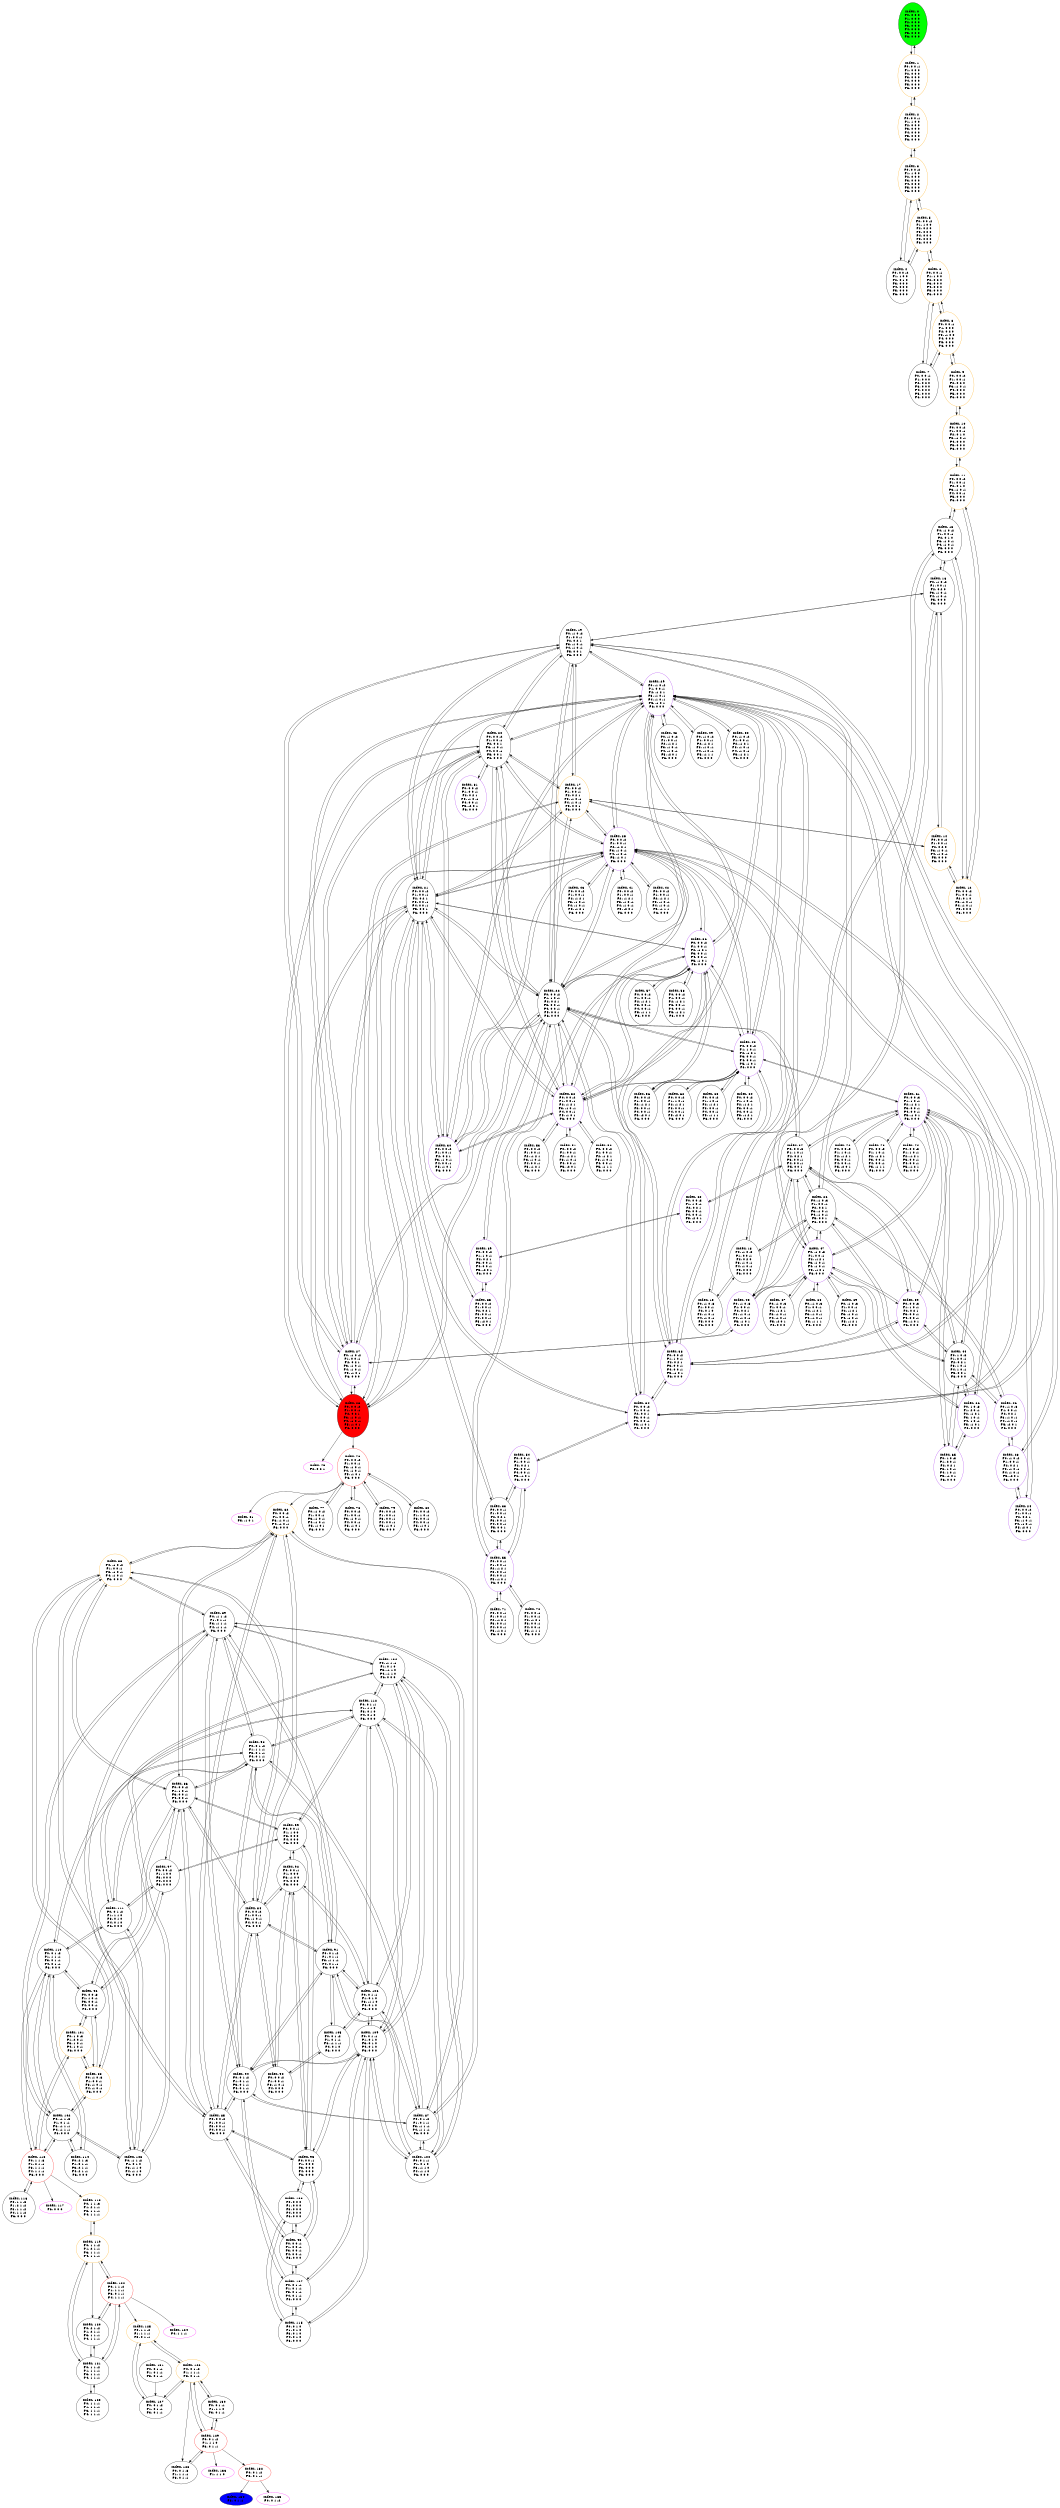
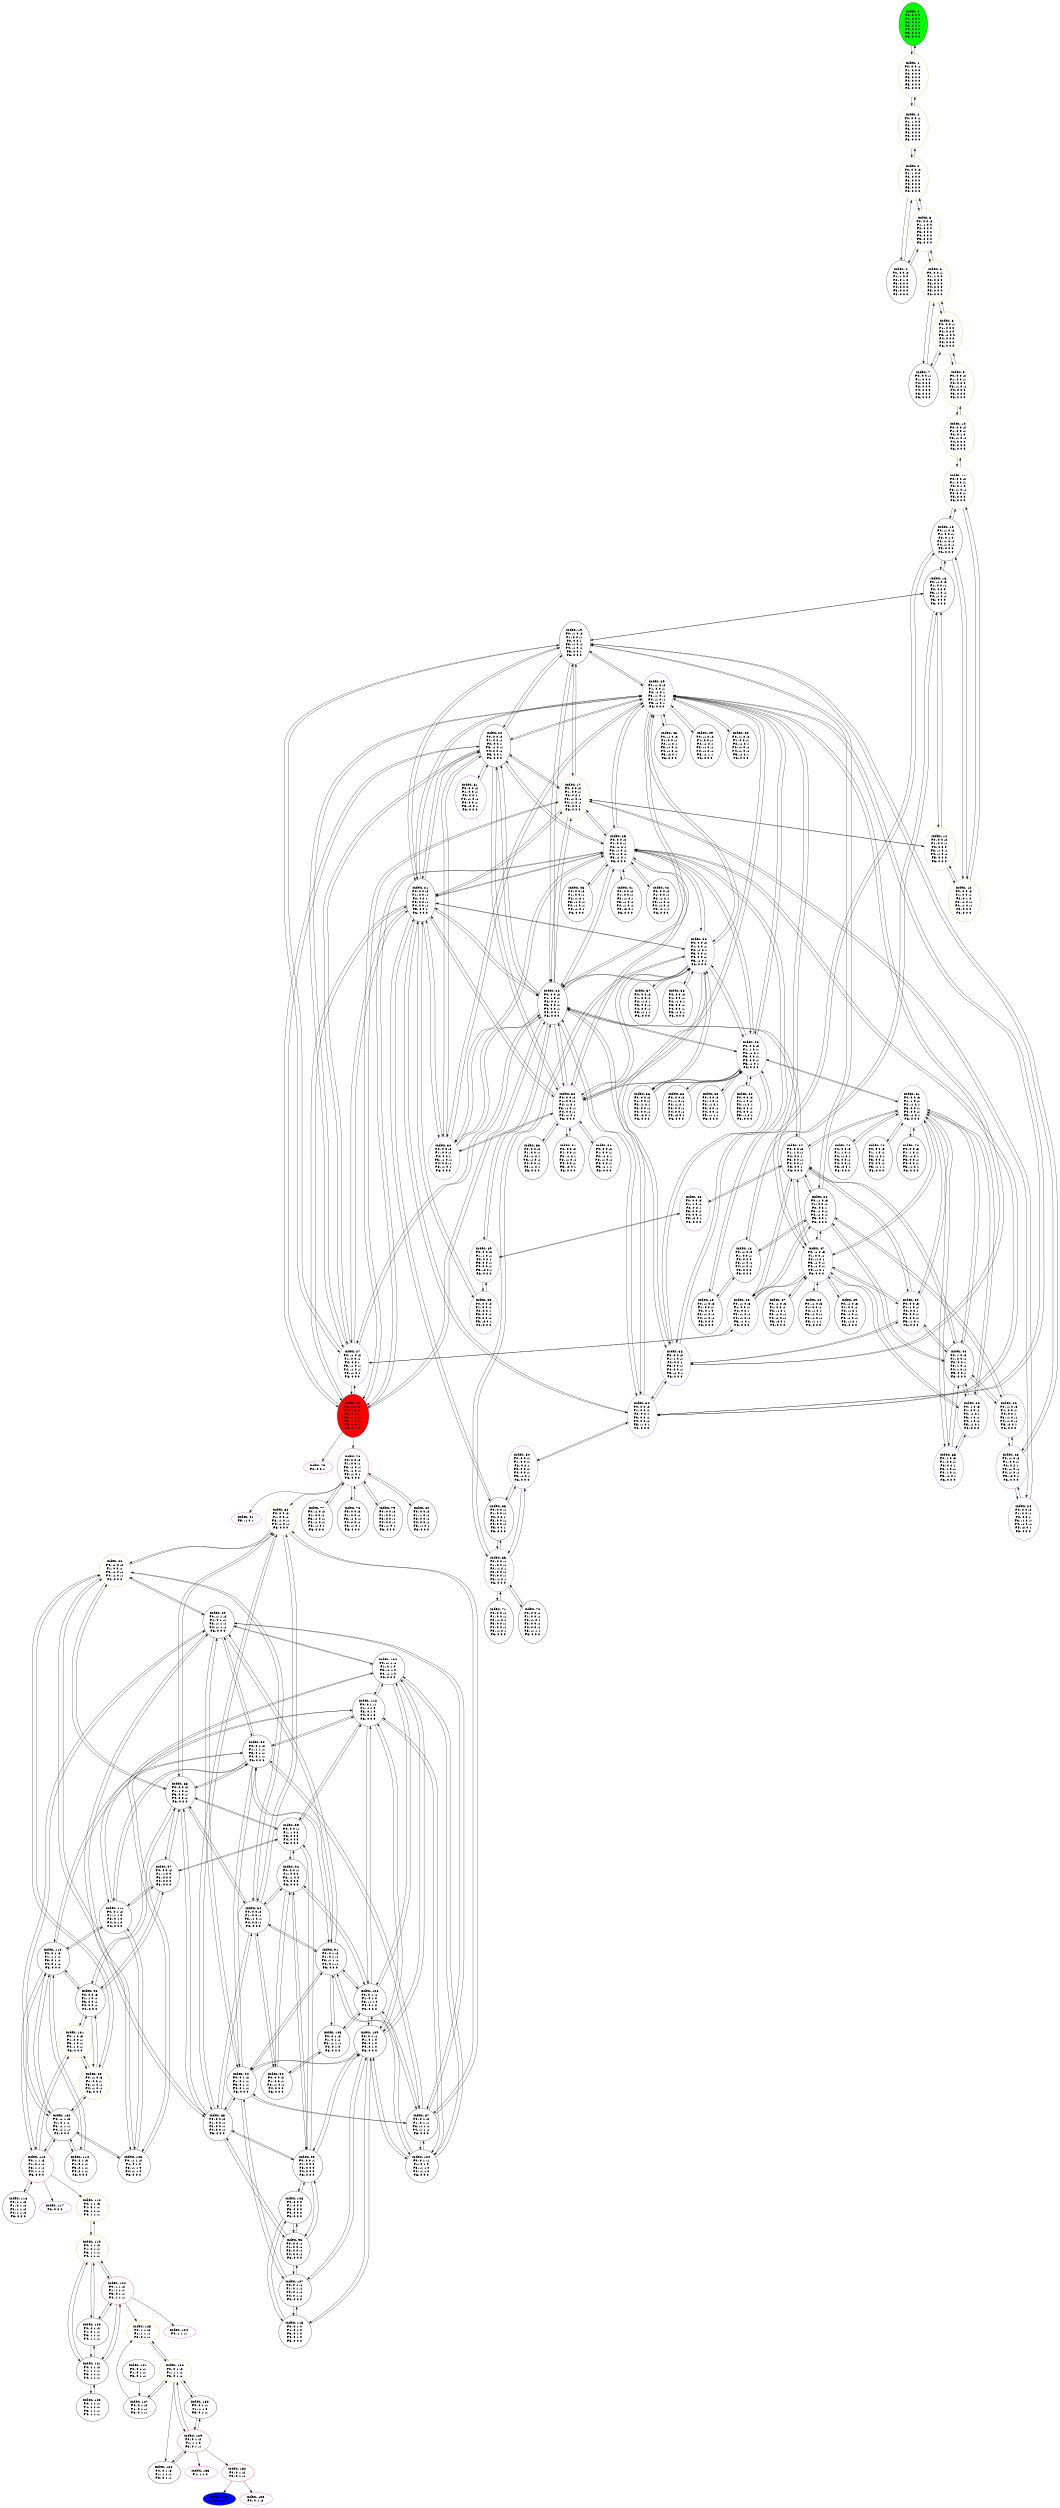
edge "Index: 120 P0: 2 1 -2 P1: 2 1 -1 P3: 1 1 -1 P4: 1 1 -1" -> "Index: 119 P0: 1 1 -2 P1: 2 1 -1 P3: 1 1 -1 P4: 1 1 -1": added
edge "Index: 125 P0: 1 1 -2 P1: 1 1 -1 P3: 0 1 -1" -> "Index: 127 P0: 0 1 -2 P1: 0 1 -1 P3: 0 1 -1": removed
